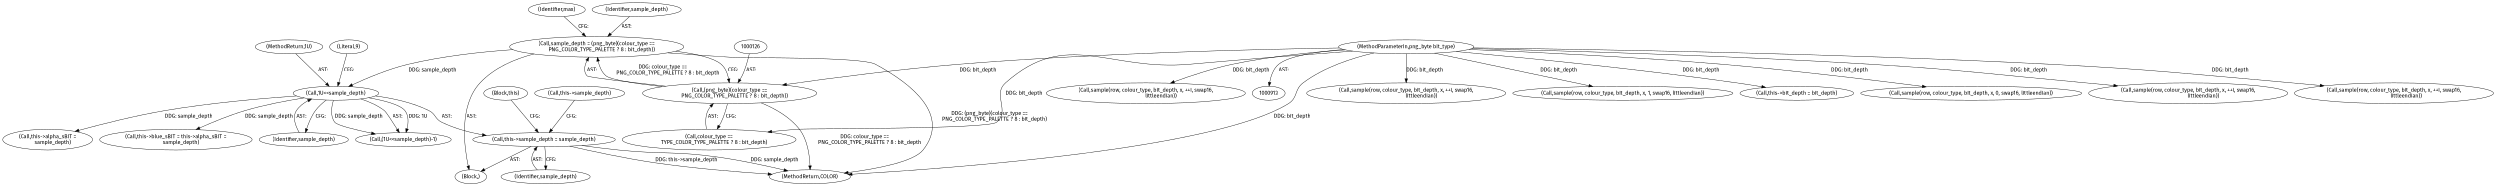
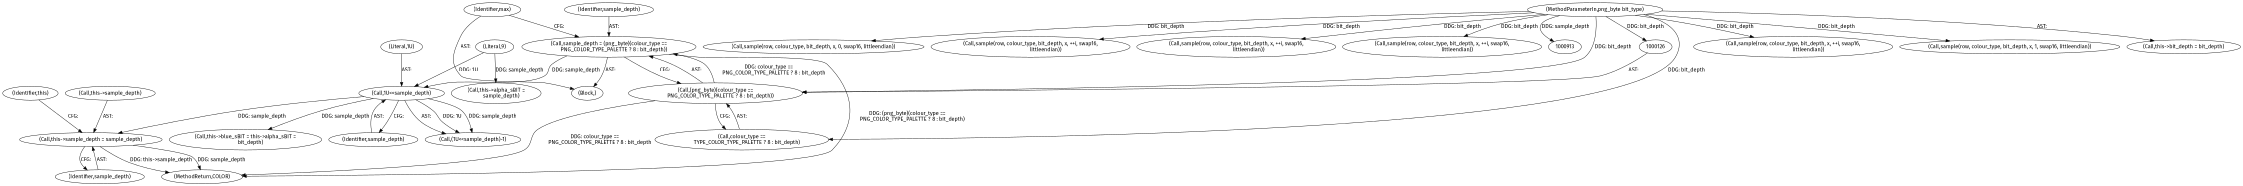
node "(MethodReturn,1U)": label "(MethodReturn,1U)" -> "(Literal,1U)"
edge "(Literal,9)" -> "(Call,1U<<sample_depth)": label "CFG: " -> "DDG: 1U"
edge "(MethodParameterIn,png_byte bit_type)" -> "1000913": label "AST: " -> "DDG: sample_depth"
edge "(MethodParameterIn,png_byte bit_type)" -> "(Call,this->bit_depth = bit_depth)": label "DDG: bit_depth" -> "AST: "
node "(Block,this)": label "(Block,this)" -> "(Identifier,this)"
edge "(Call,1U<<sample_depth)" -> "(Call,this->alpha_sBIT = sample_depth)": now "(Literal,9)" -> "(Call,this->alpha_sBIT = sample_depth)"
edge "(Call,1U<<sample_depth)" -> "(Call,this->sample_depth = sample_depth)": label "AST: " -> "DDG: sample_depth"
edge "(Call,this->sample_depth)" -> "(Call,this->sample_depth = sample_depth)": label "CFG: " -> "AST: "
node "(Call,this->blue_sBIT = this->alpha_sBIT = sample_depth)": label "(Call,this->blue_sBIT = this->alpha_sBIT = sample_depth)" -> "(Call,this->blue_sBIT = this->alpha_sBIT = bit_depth)"
edge "(MethodParameterIn,png_byte bit_type)" -> "(MethodReturn,COLOR)": now "(MethodParameterIn,png_byte bit_type)" -> "1000126"
edge "(Call,this->sample_depth = sample_depth)" -> "(Block,)": now "(Identifier,max)" -> "(Block,)"
